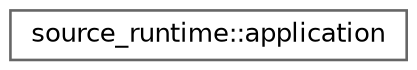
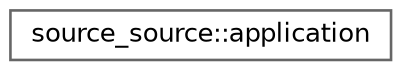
node "source_runtime::application": label "source_runtime::application" -> "source_source::application"
